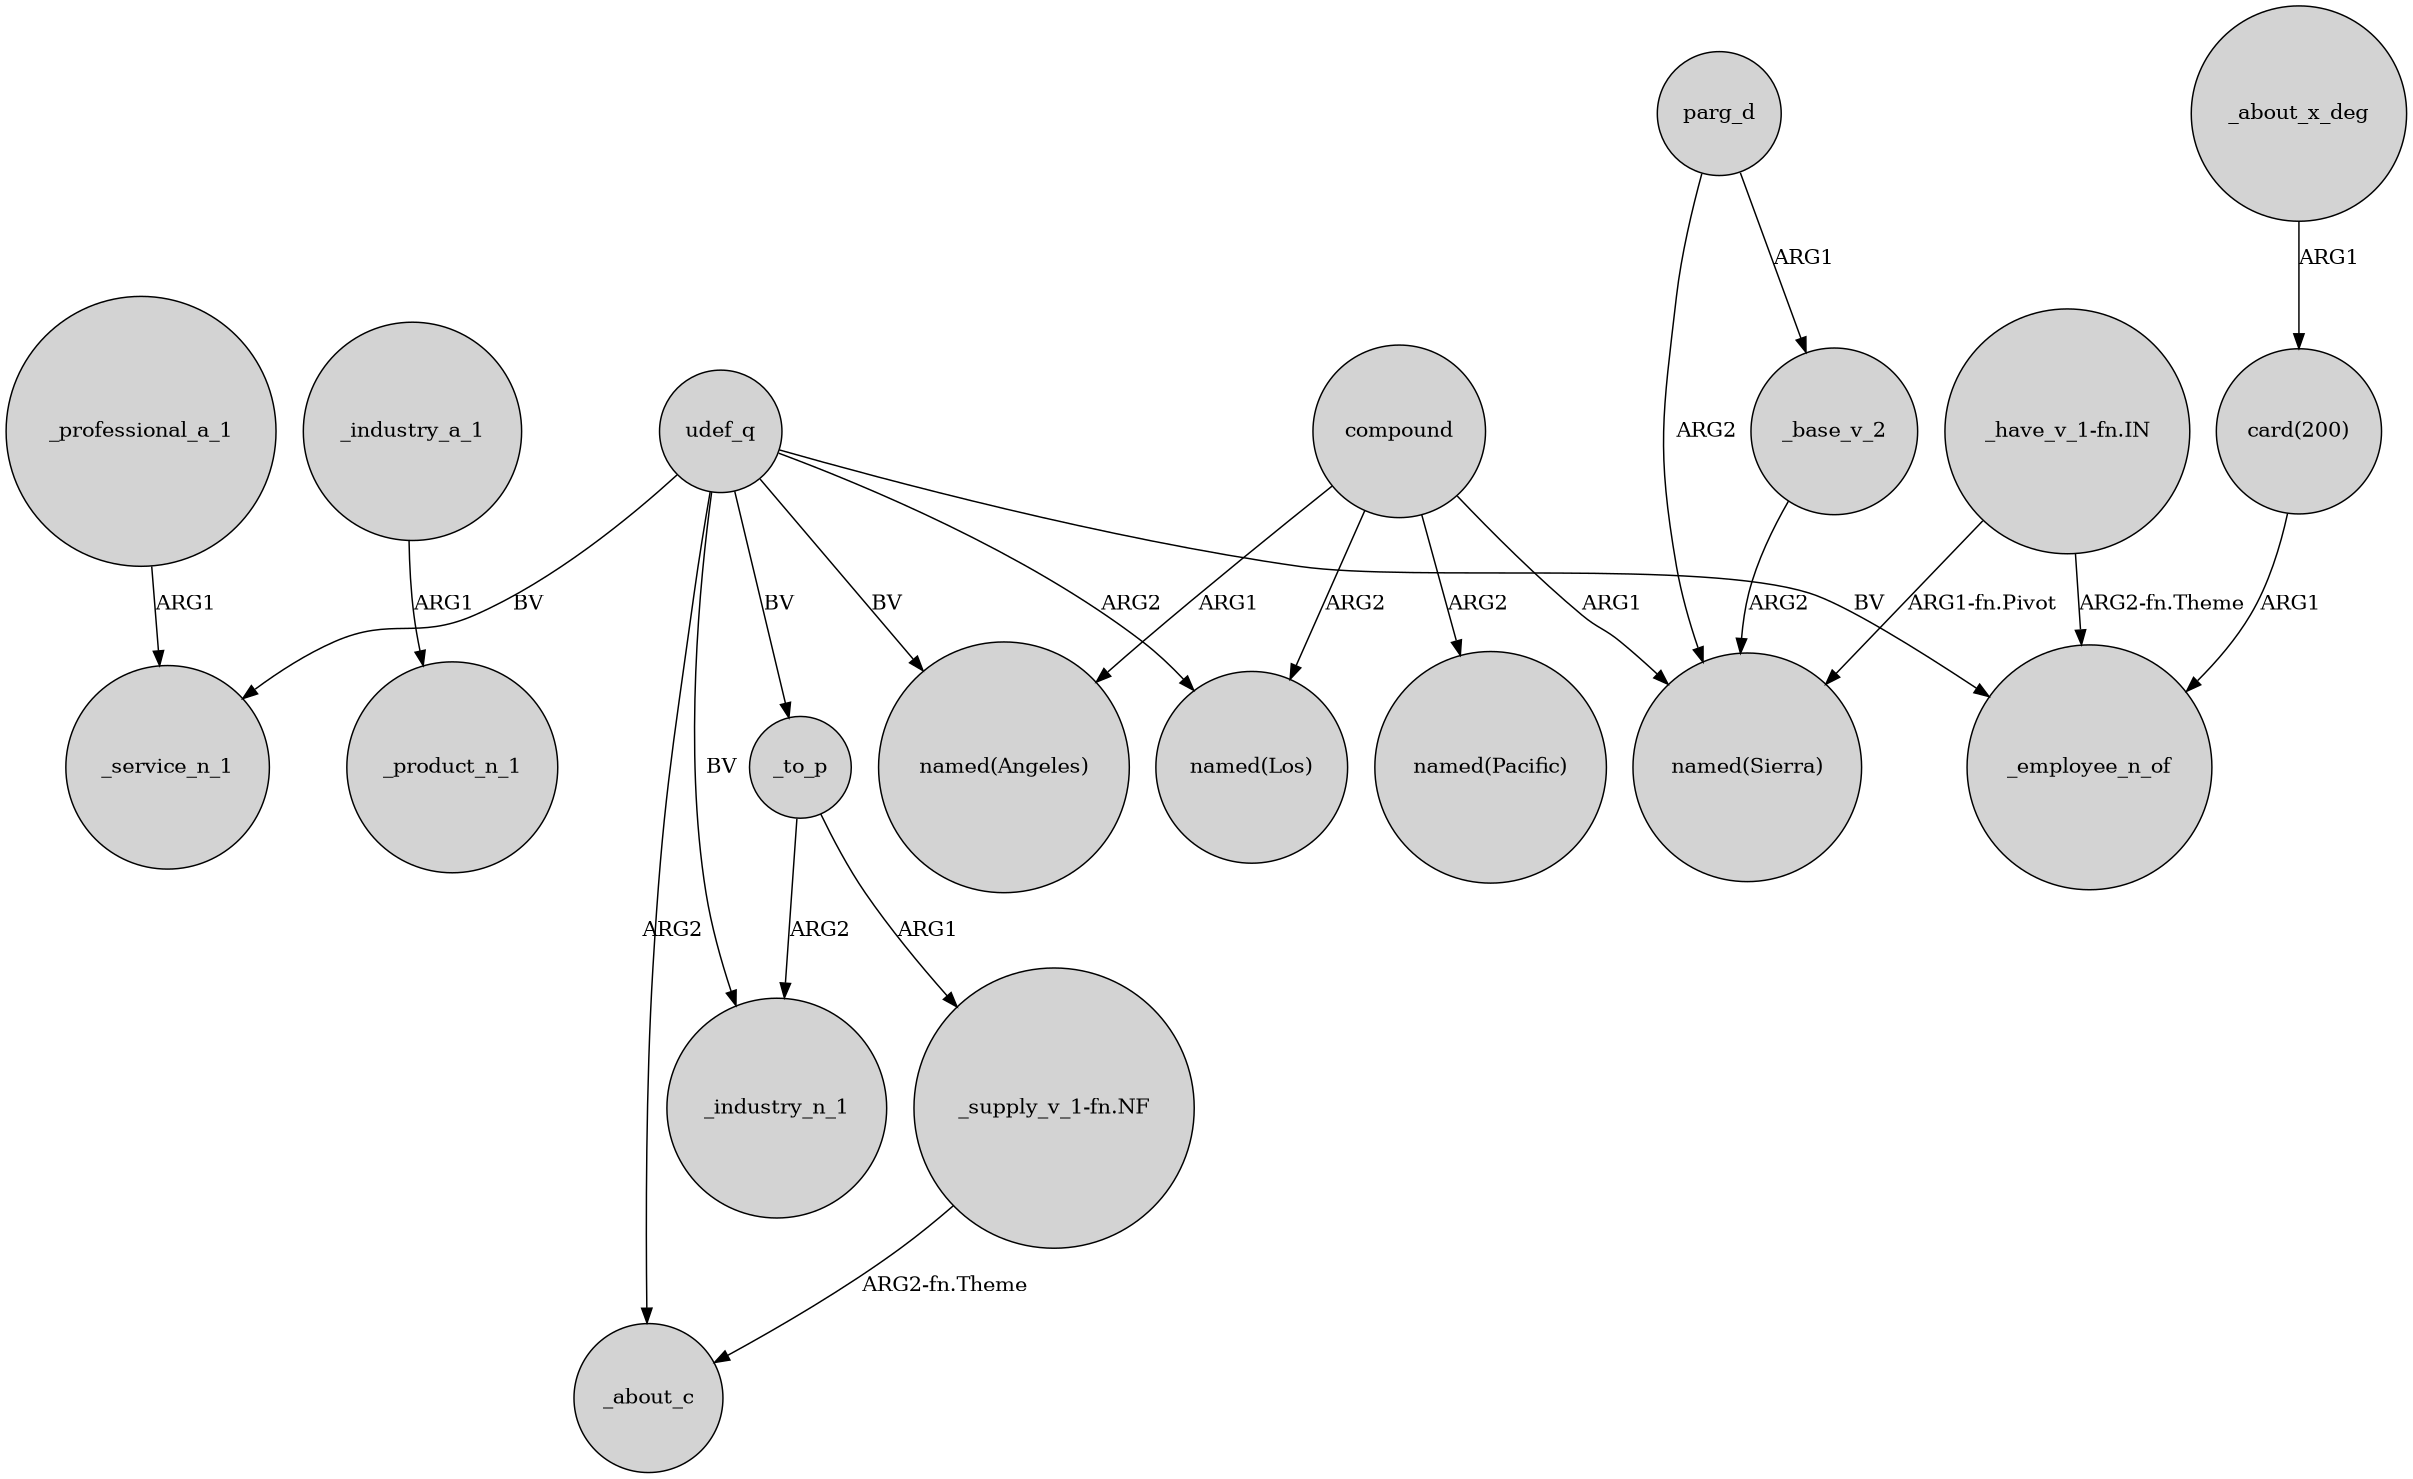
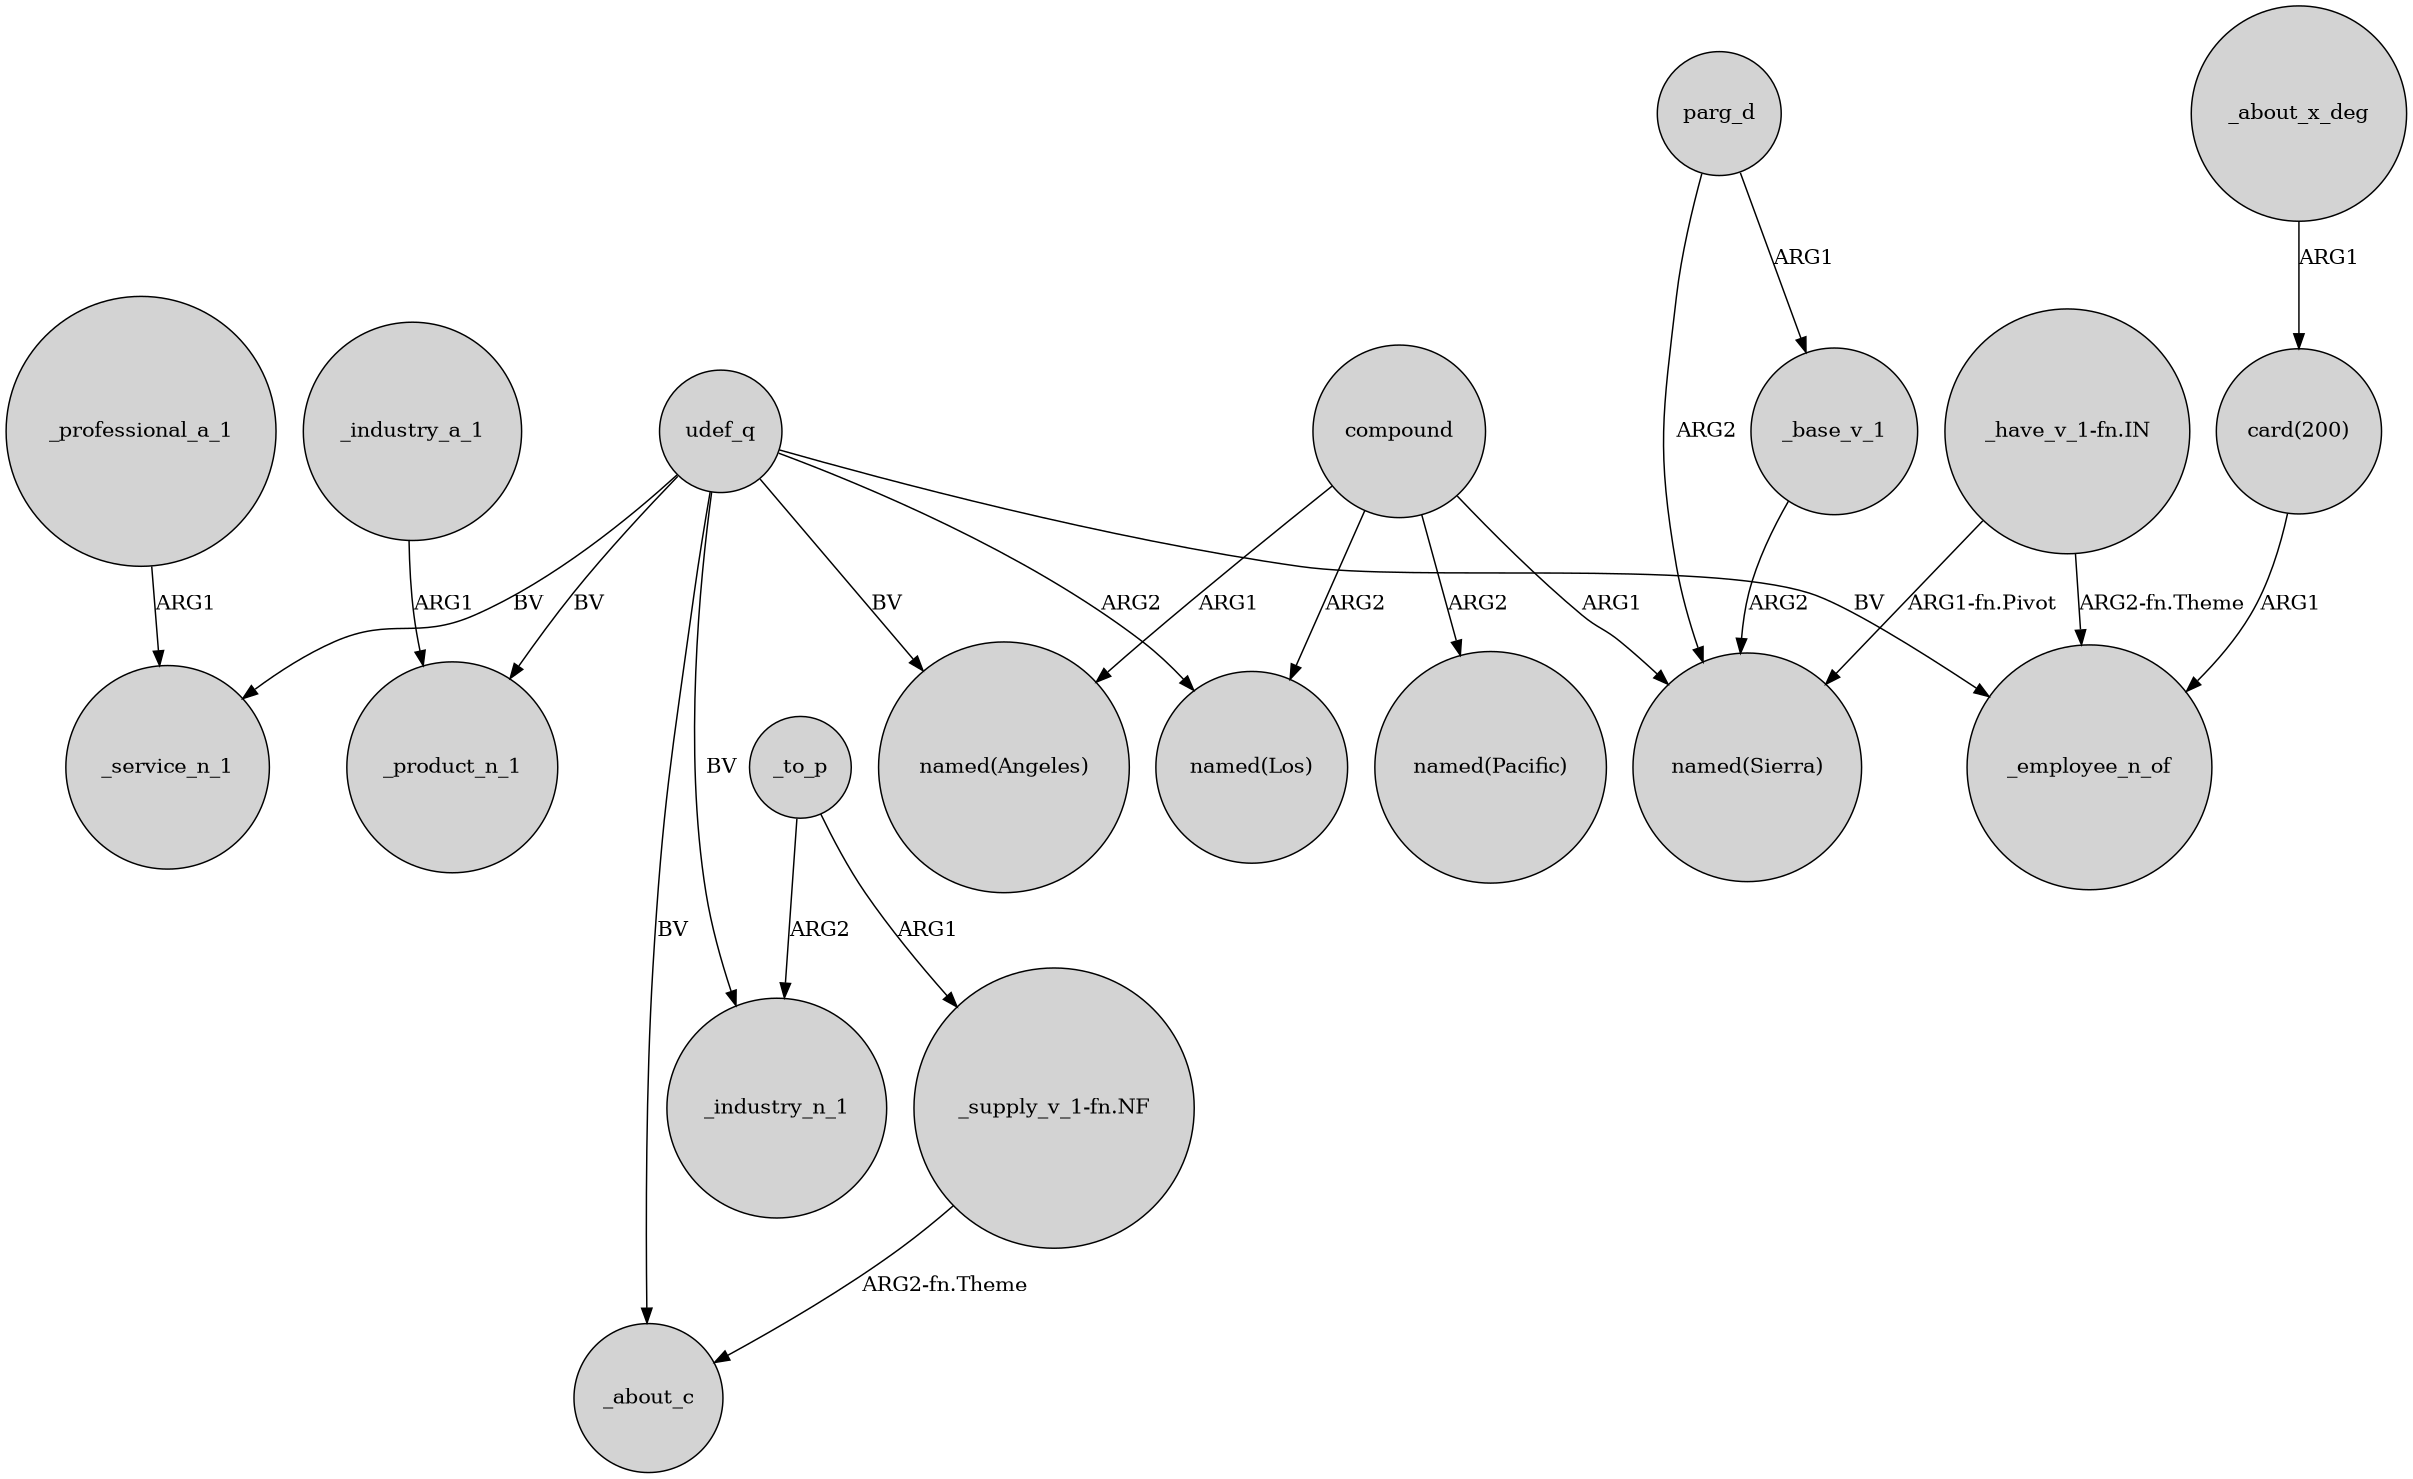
node "_base_v_2": label "_base_v_2" -> "_base_v_1"
edge "udef_q" -> "_to_p": now "udef_q" -> "_product_n_1"
edge "udef_q" -> "_about_c": label "ARG2" -> "BV"
